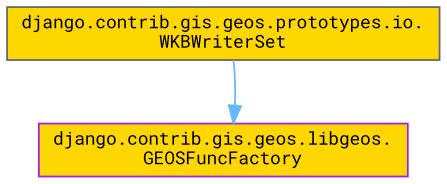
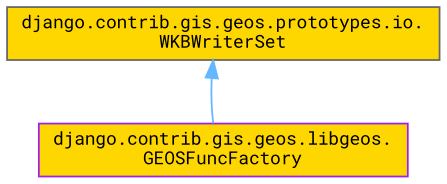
edge "django.contrib.gis.geos.prototypes.io. WKBWriterSet" -> "django.contrib.gis.geos.libgeos. GEOSFuncFactory": reversed
